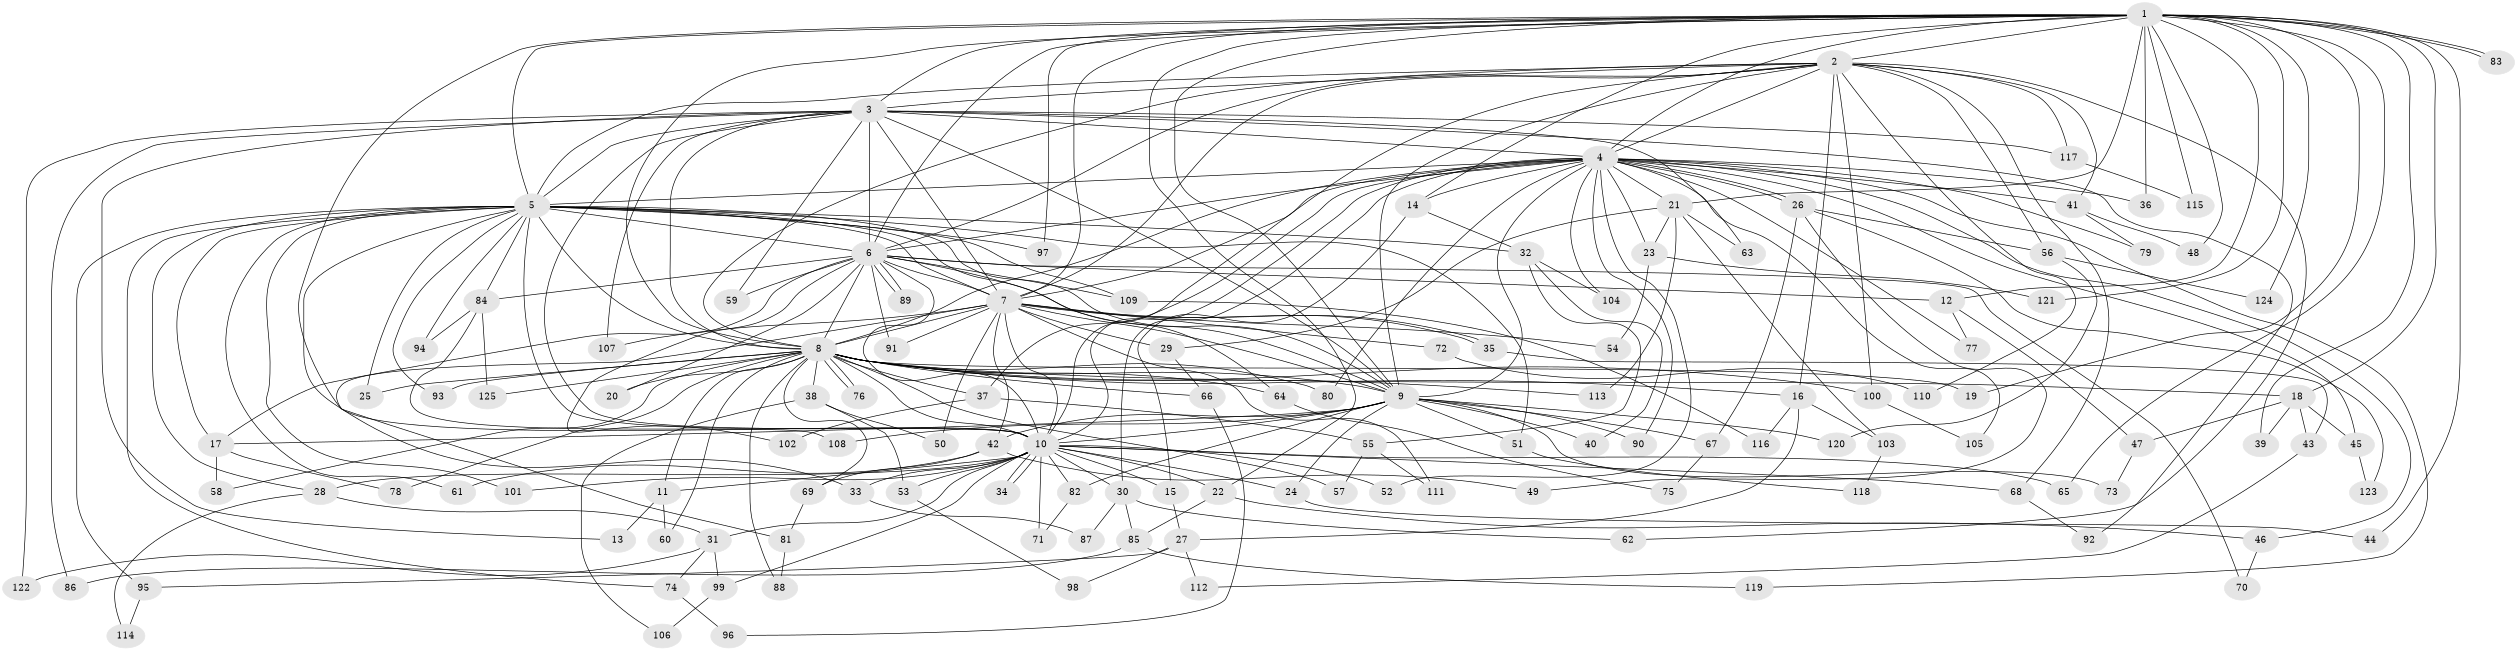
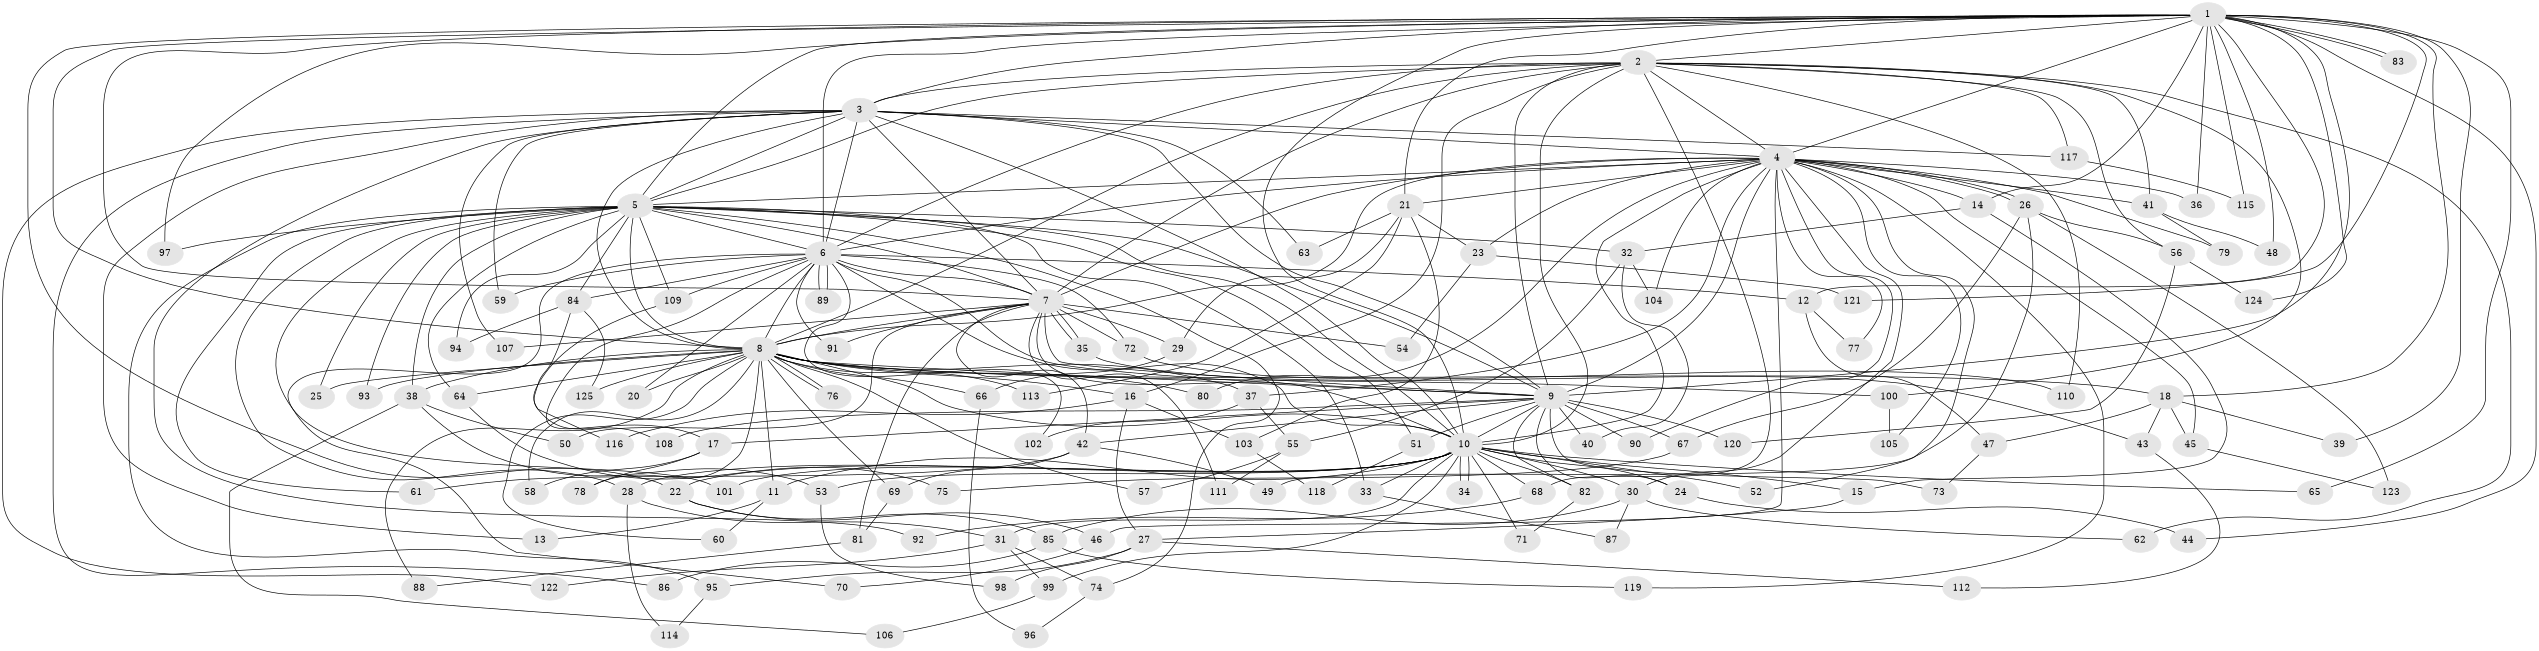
edge "5" -- "17": now "5" -- "38"
edge "6" -- "72": added
node "19": removed
